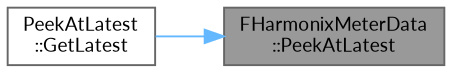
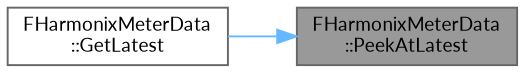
node "PeekAtLatest ::GetLatest": label "PeekAtLatest ::GetLatest" -> "FHarmonixMeterData ::GetLatest"
